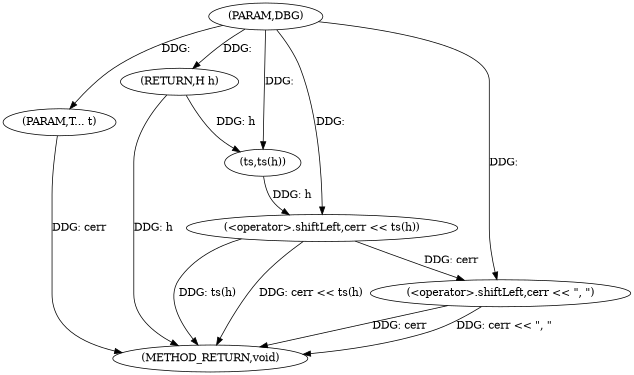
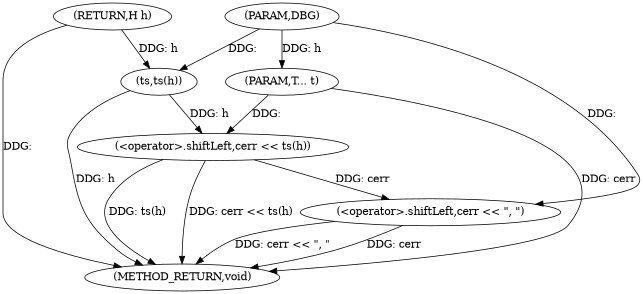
edge "(PARAM,DBG)" -> "(RETURN,H h)": removed, label "DDG:"
edge "(PARAM,DBG)" -> "(PARAM,T... t)": label "DDG: " -> "DDG: h"
edge "(PARAM,DBG)" -> "(<operator>.shiftLeft,cerr << ts(h))": now "(PARAM,T... t)" -> "(<operator>.shiftLeft,cerr << ts(h))"
edge "(ts,ts(h))" -> "(METHOD_RETURN,void)": added, label "DDG: h"
edge "(RETURN,H h)" -> "(METHOD_RETURN,void)": label "DDG: h" -> "DDG: "
